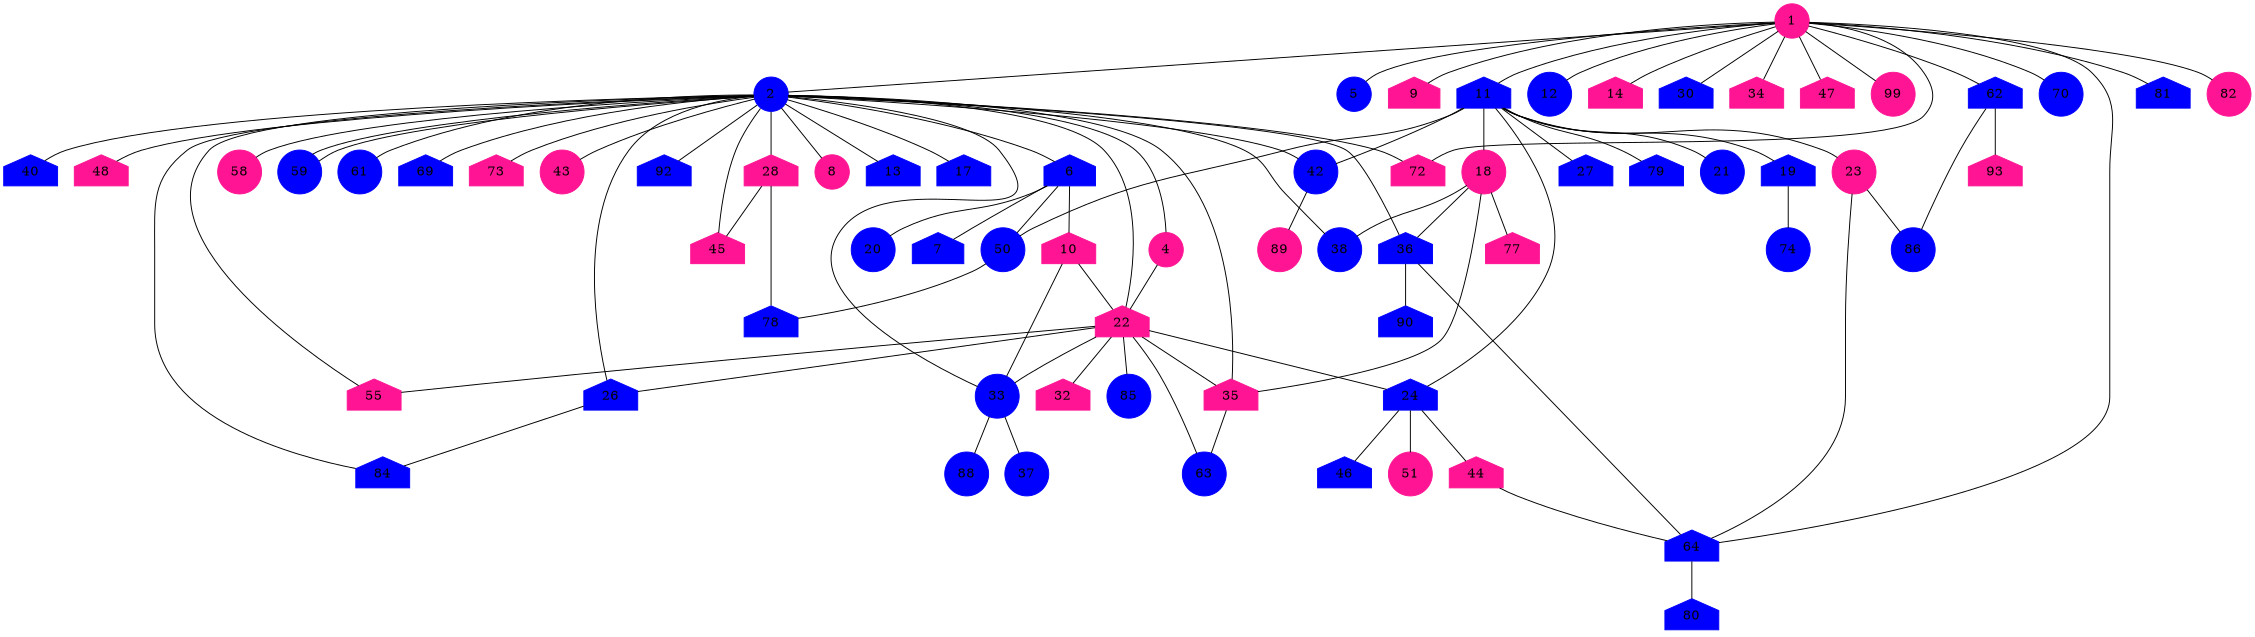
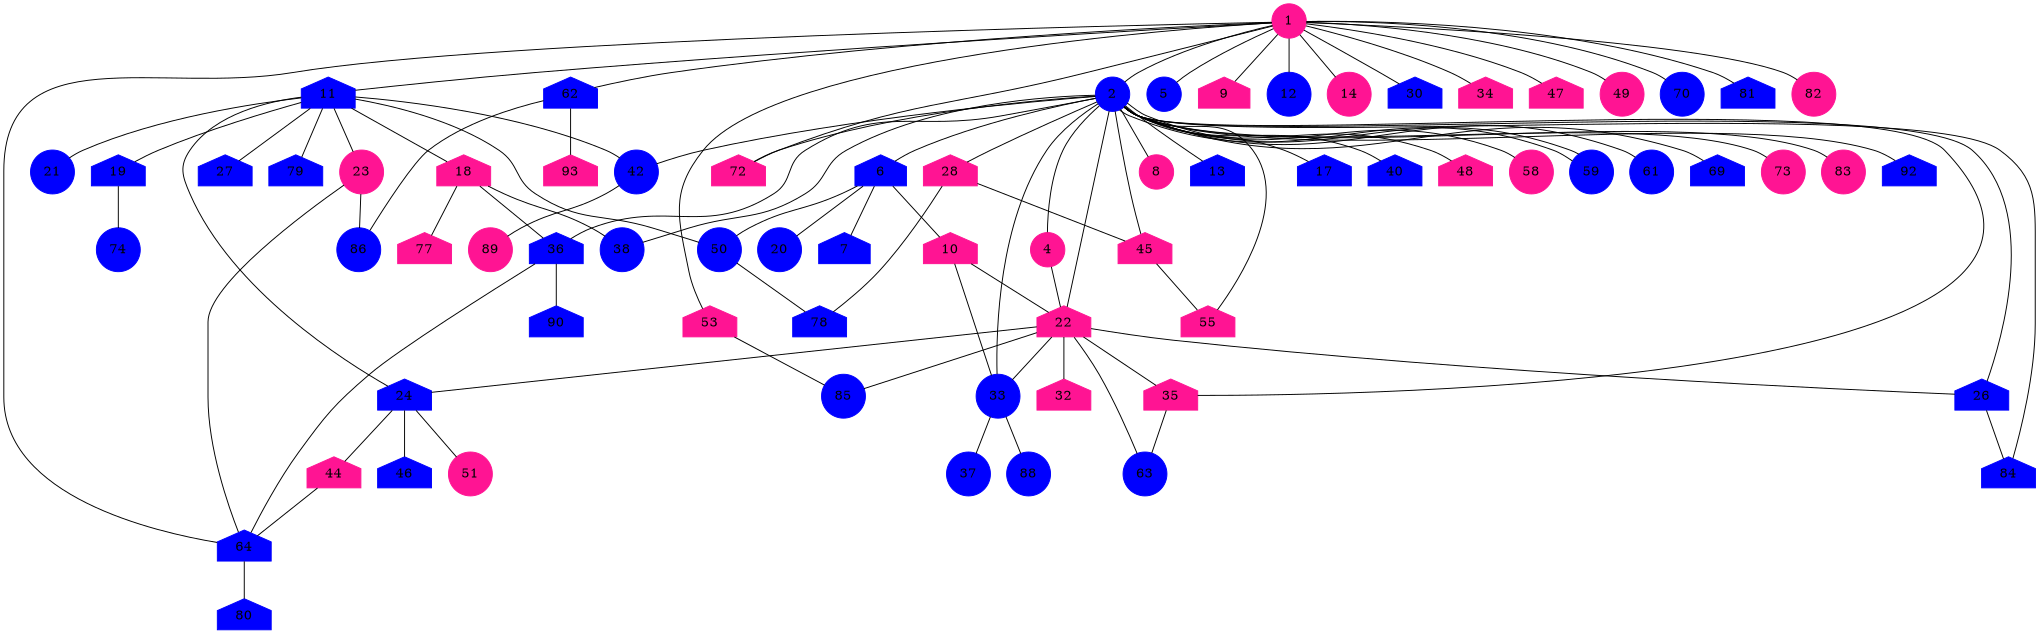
node "14": shape house -> circle
node "99": label "99" -> "49"
node "73": shape house -> circle
node "43": label "43" -> "83"
node "18": shape circle -> house
node "53": added
edge "18" -- "35": removed
edge "22" -- "55": now "45" -- "55"
